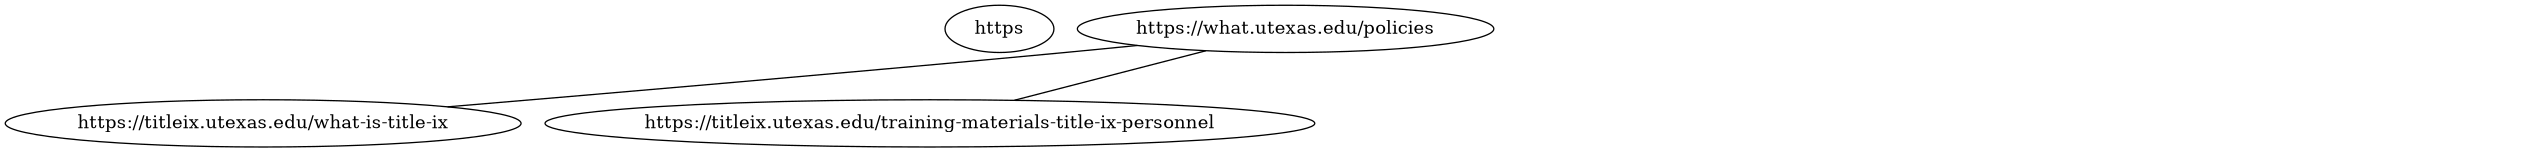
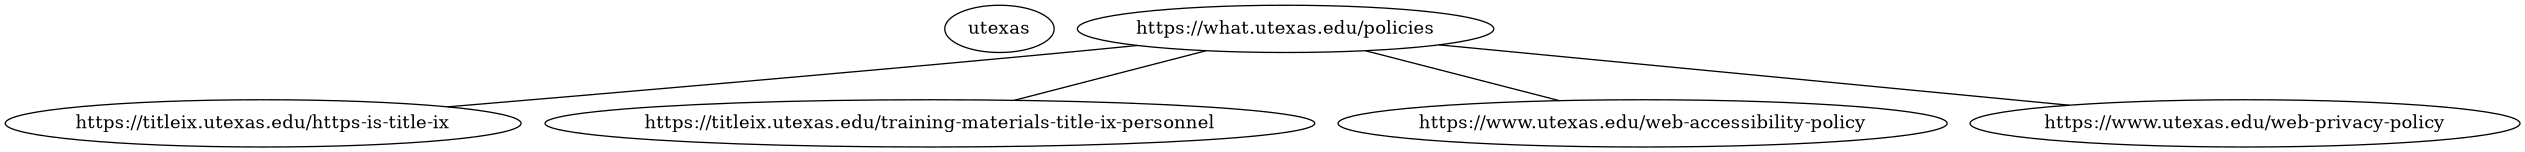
node "https": label "https" -> "utexas"
node "https://titleix.utexas.edu/what-is-title-ix": label "https://titleix.utexas.edu/what-is-title-ix" -> "https://titleix.utexas.edu/https-is-title-ix"
node "https://www.utexas.edu/web-accessibility-policy": added
node "https://www.utexas.edu/web-privacy-policy": added
